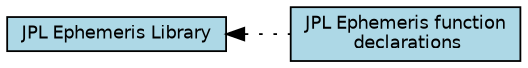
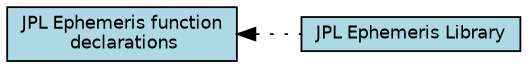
edge "JPL Ephemeris function declarations" -> "JPL Ephemeris Library": reversed
